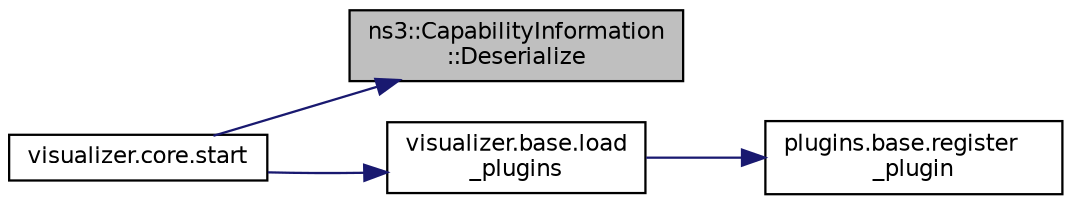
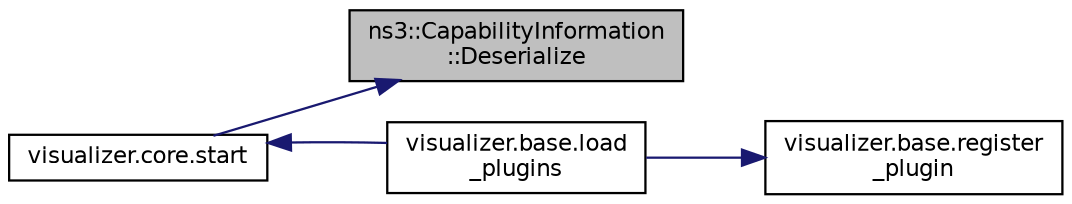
node "plugins.base.register _plugin": label "plugins.base.register _plugin" -> "visualizer.base.register _plugin"
edge "visualizer.core.start" -> "visualizer.base.load _plugins": reversed
